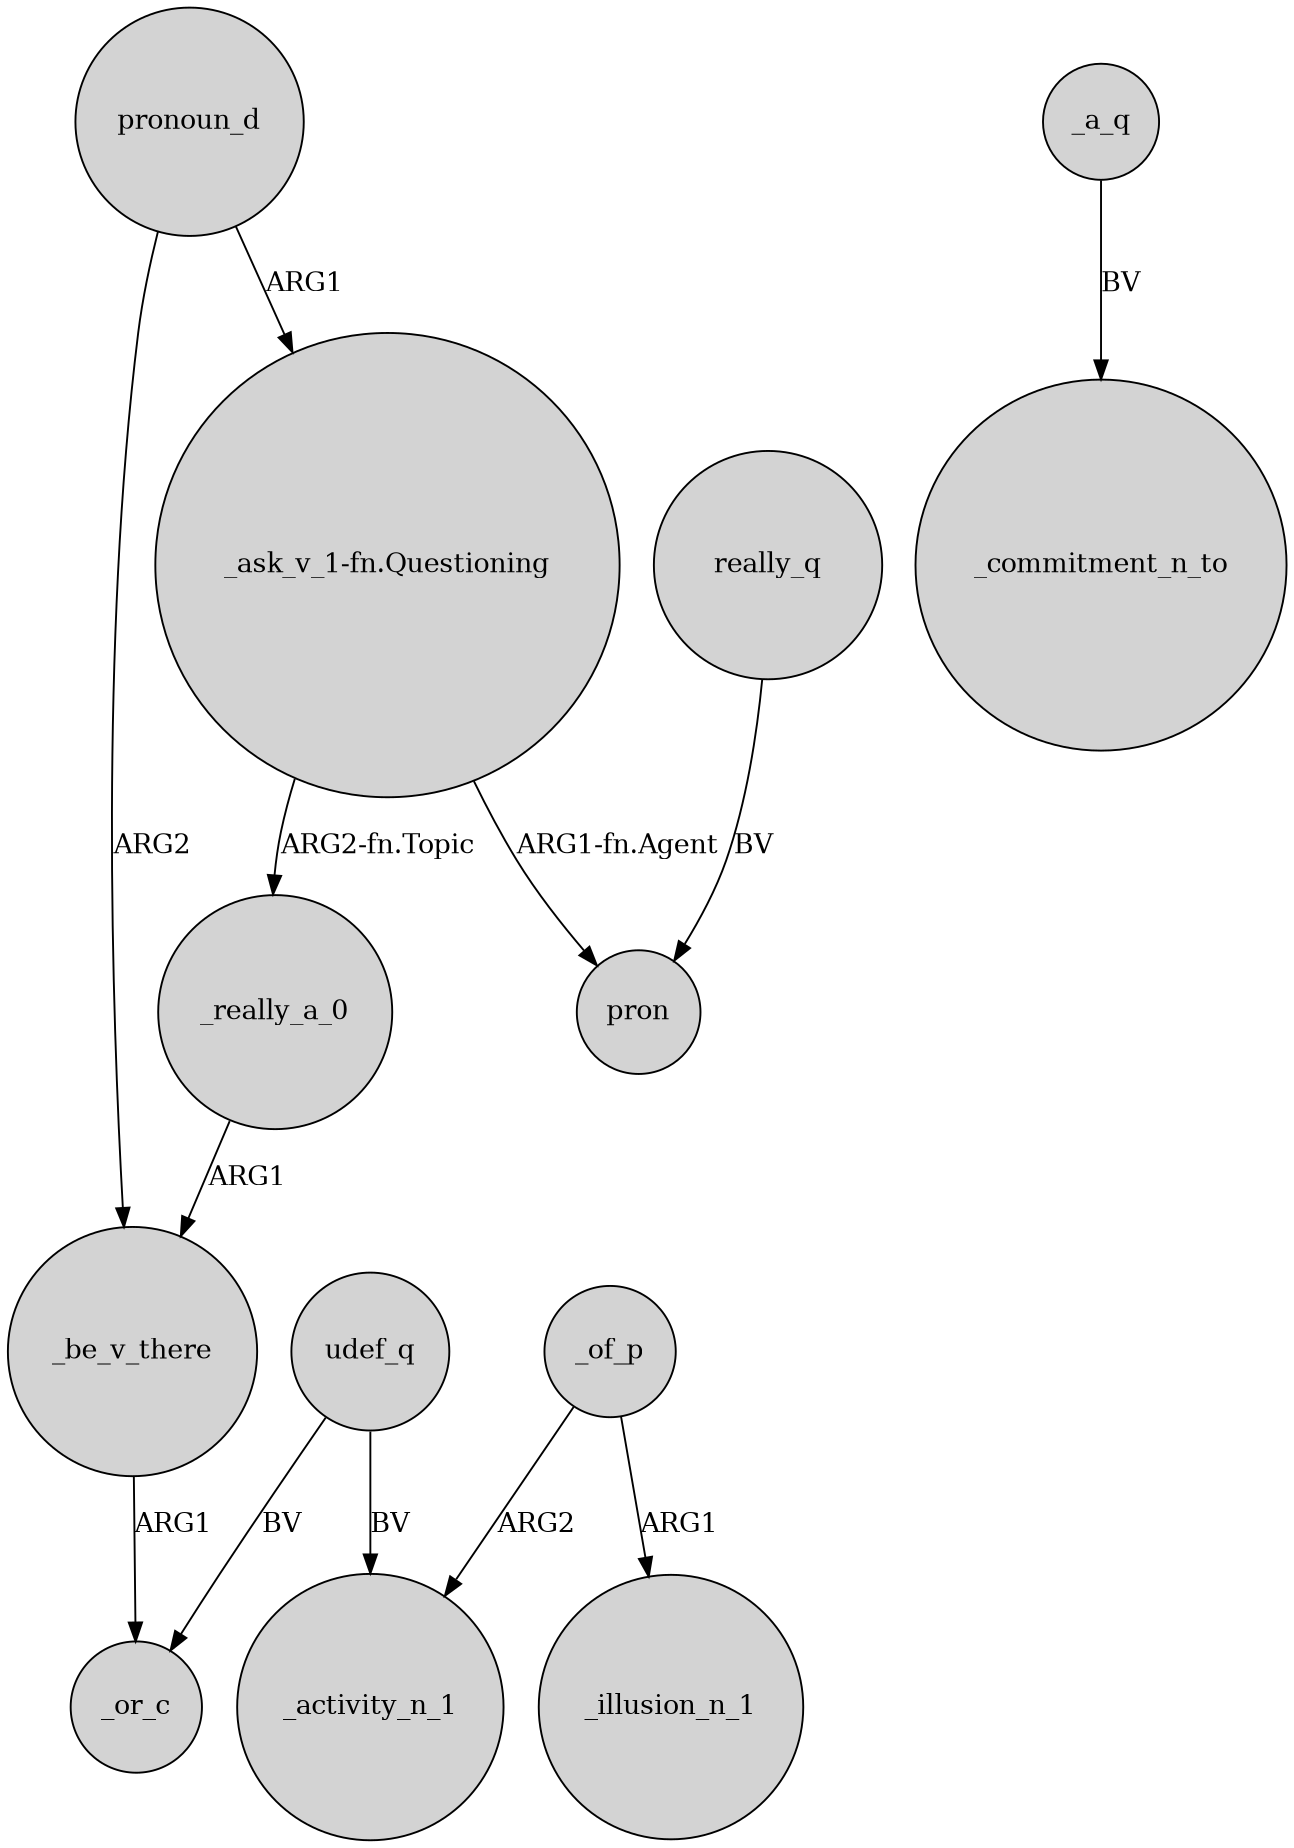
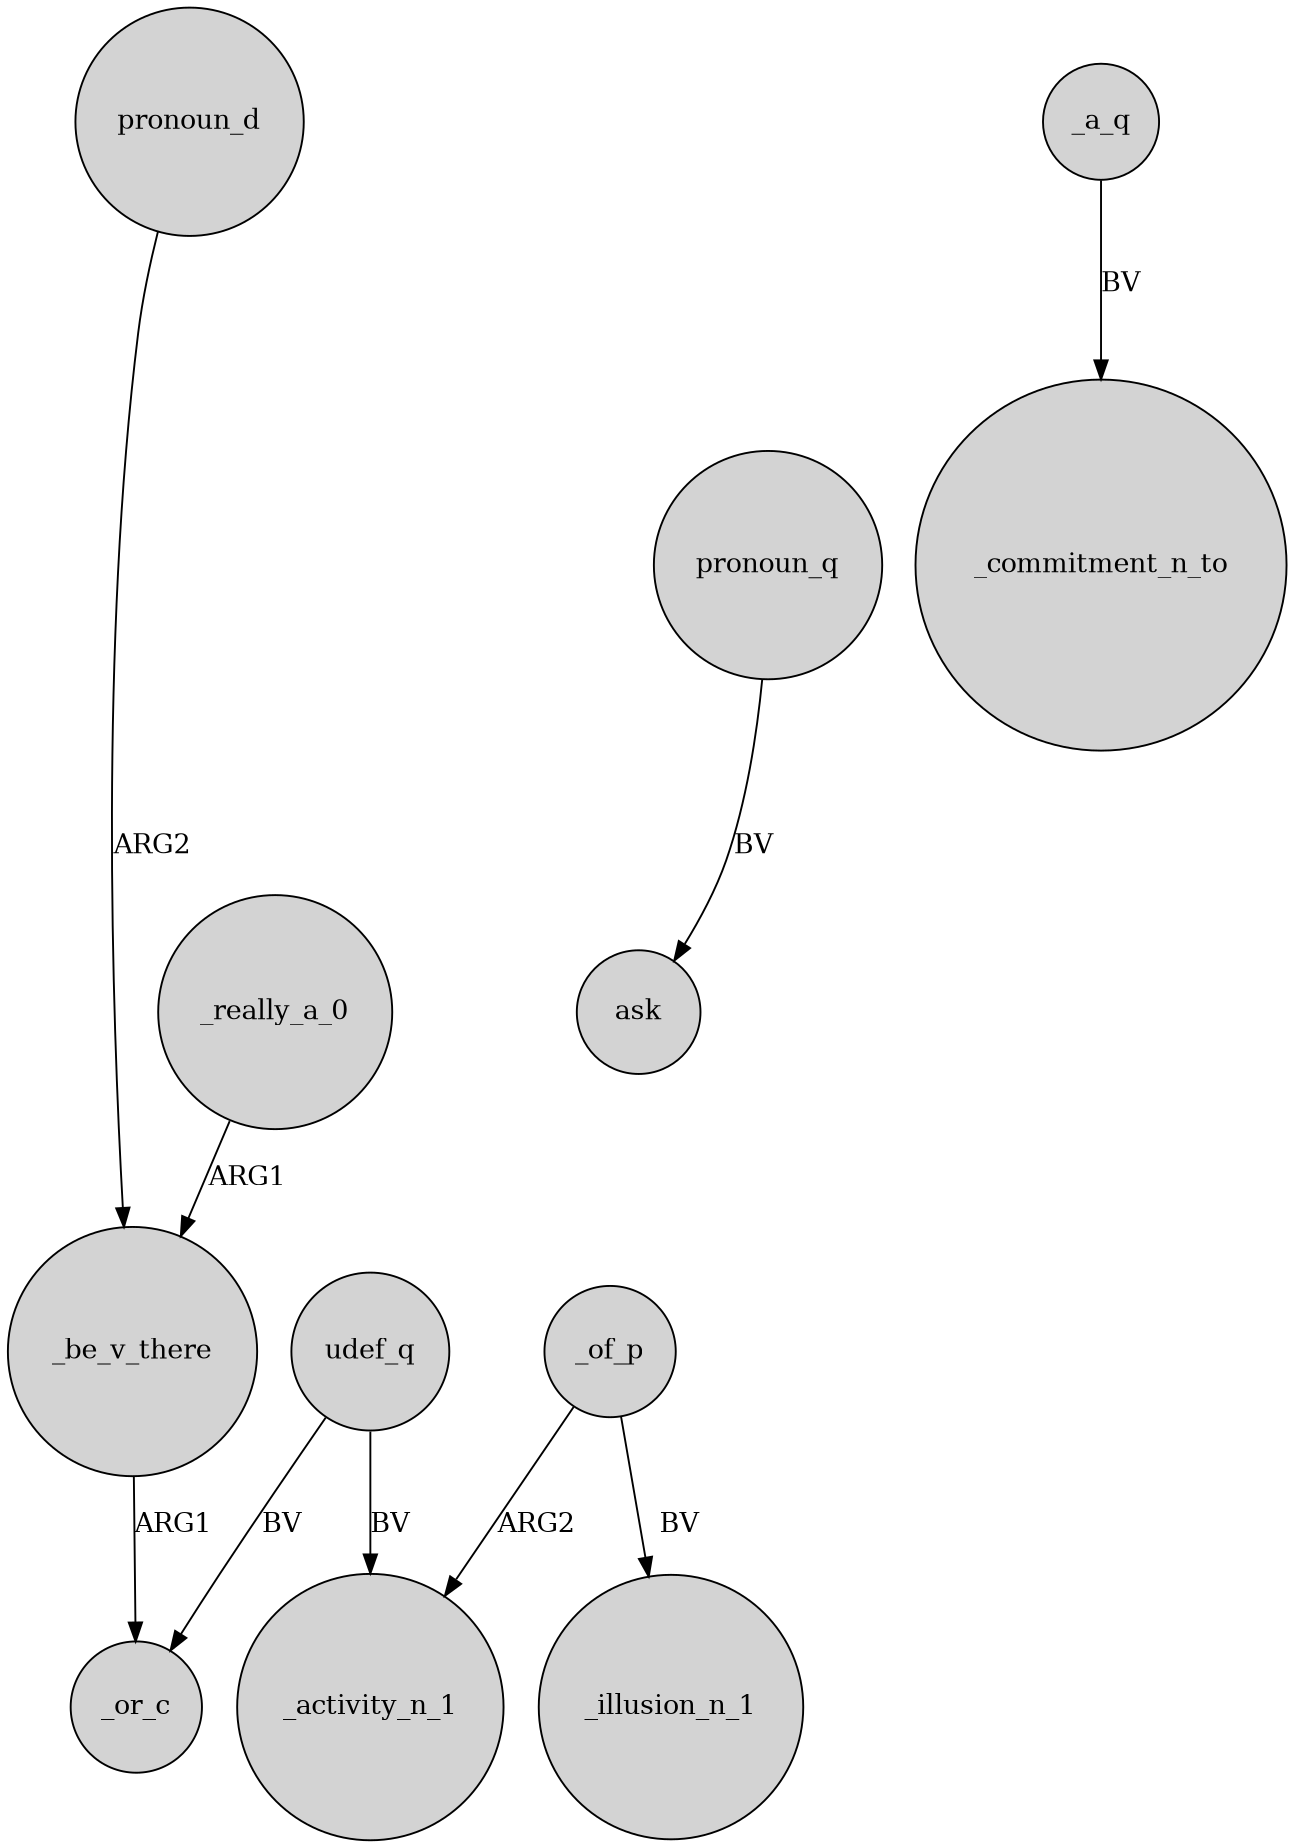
node "_ask_v_1-fn.Questioning": removed
node "really_q": label "really_q" -> "pronoun_q"
node "pron": label "pron" -> "ask"
edge "_of_p" -> "_illusion_n_1": label "ARG1" -> "BV"
